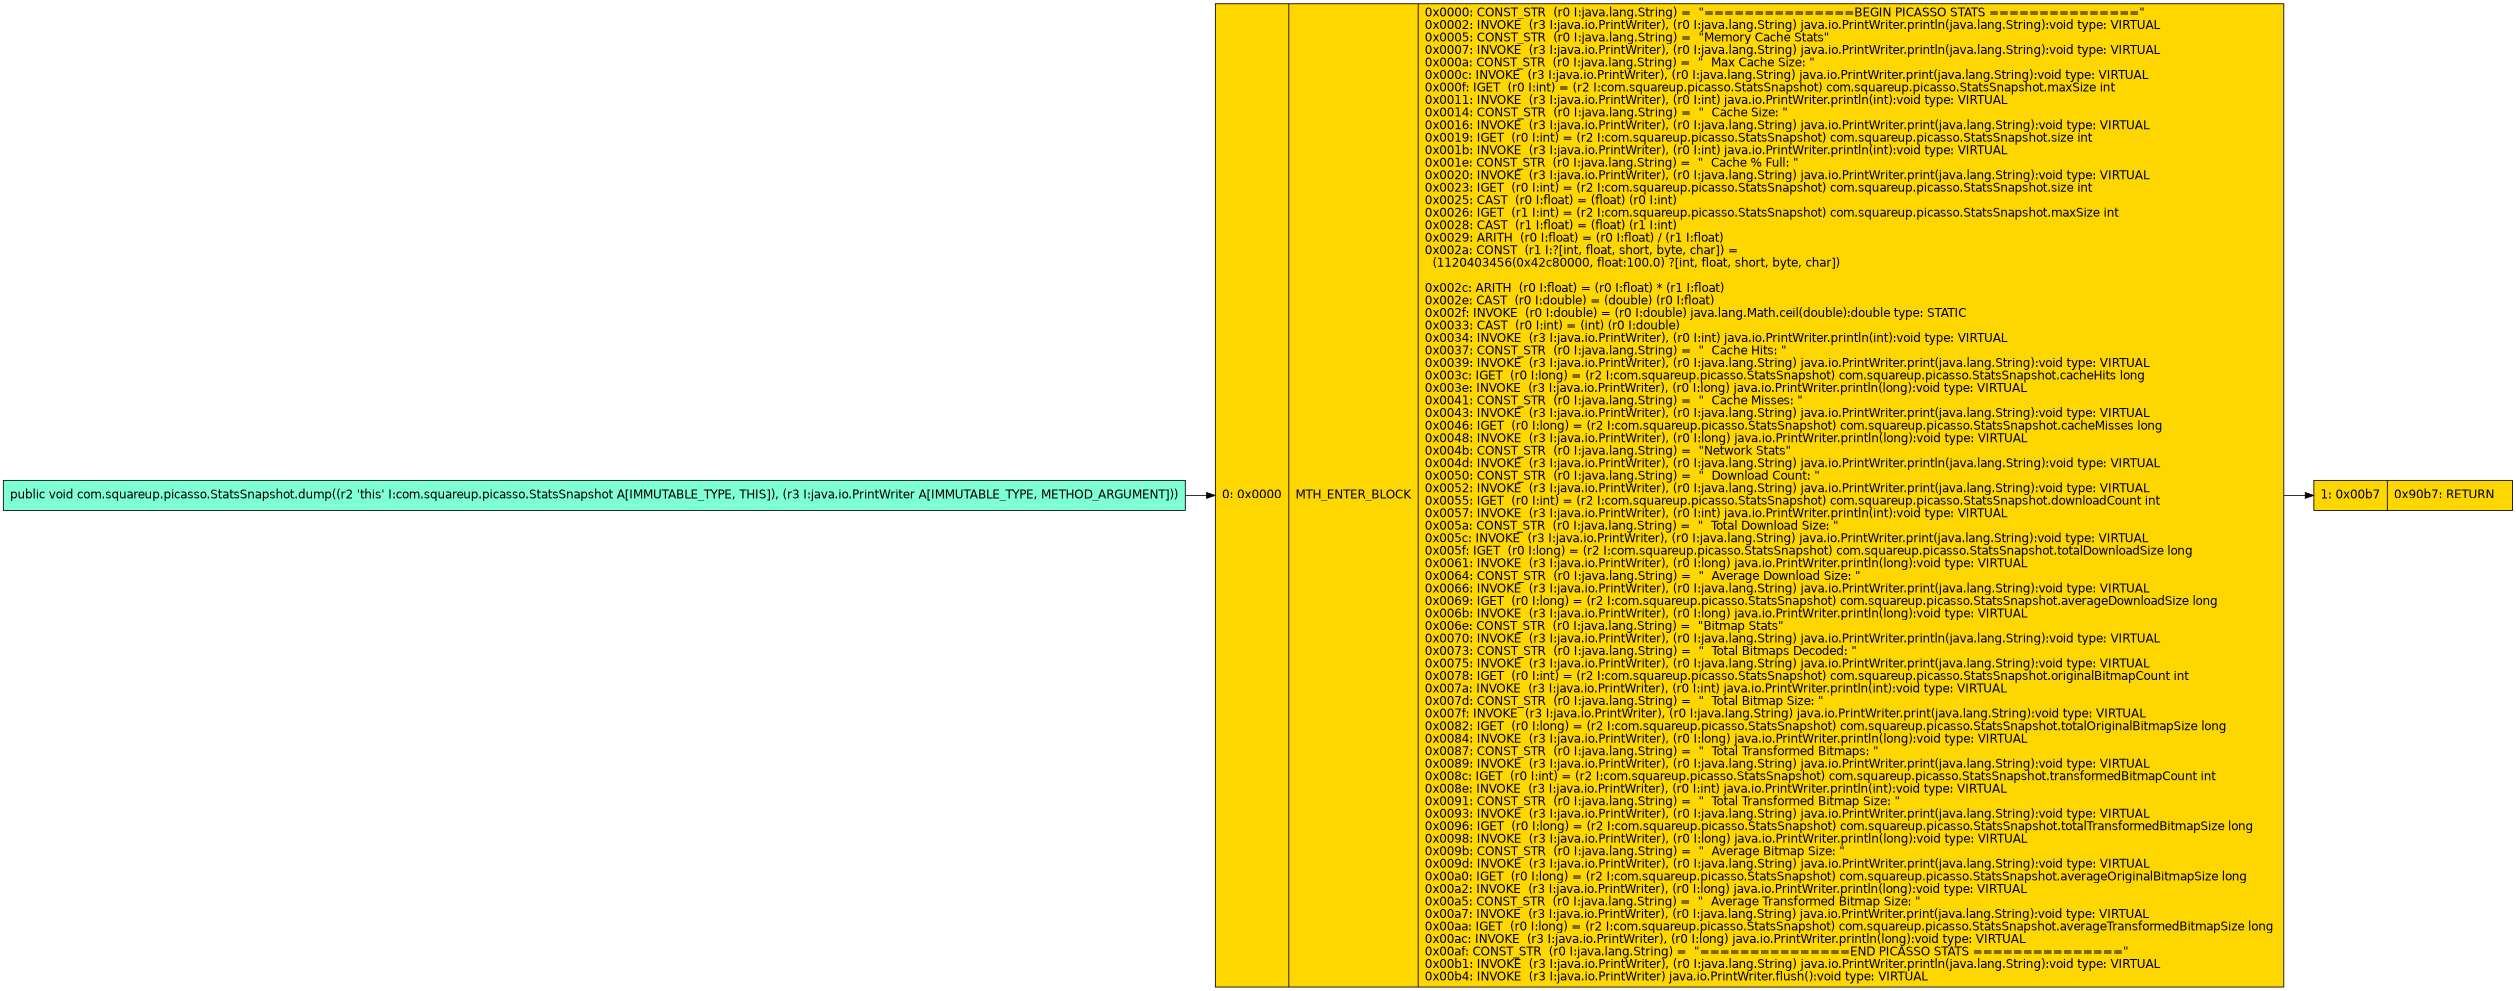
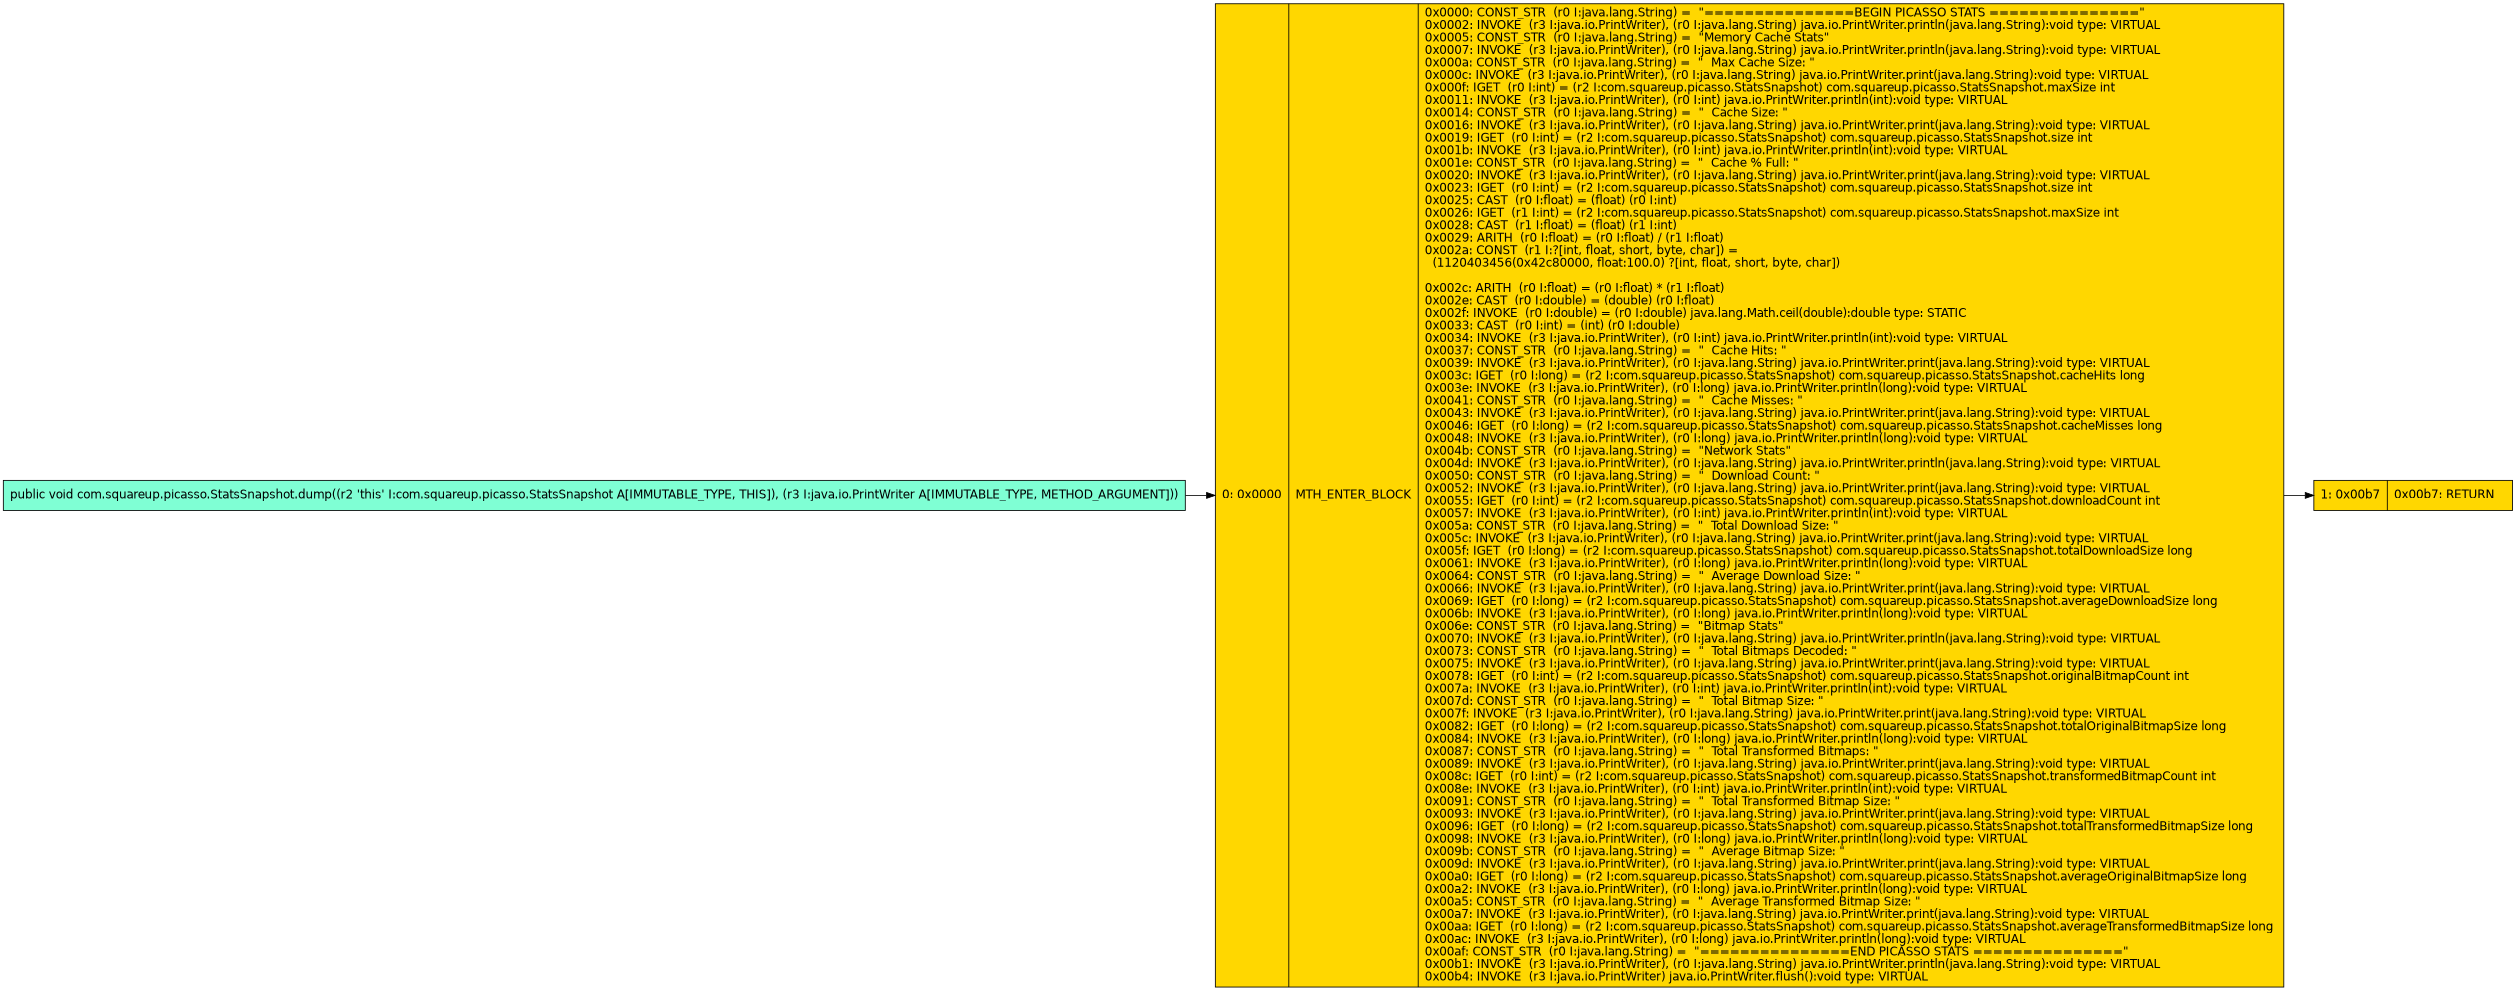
node "1: 0x00b7": text "0x90b7: RETURN" -> "0x00b7: RETURN"
